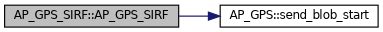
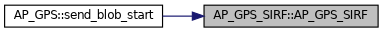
edge "AP_GPS_SIRF::AP_GPS_SIRF" -> "AP_GPS::send_blob_start": reversed
